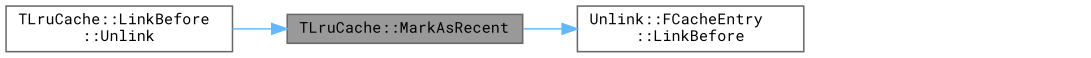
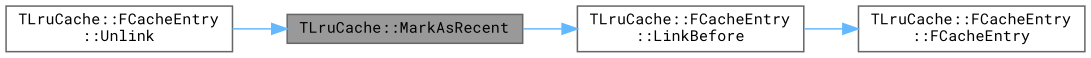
node "TLruCache::LinkBefore ::Unlink": label "TLruCache::LinkBefore ::Unlink" -> "TLruCache::FCacheEntry ::Unlink"
node "Unlink::FCacheEntry ::LinkBefore": label "Unlink::FCacheEntry ::LinkBefore" -> "TLruCache::FCacheEntry ::LinkBefore"
node "TLruCache::FCacheEntry ::FCacheEntry": added
